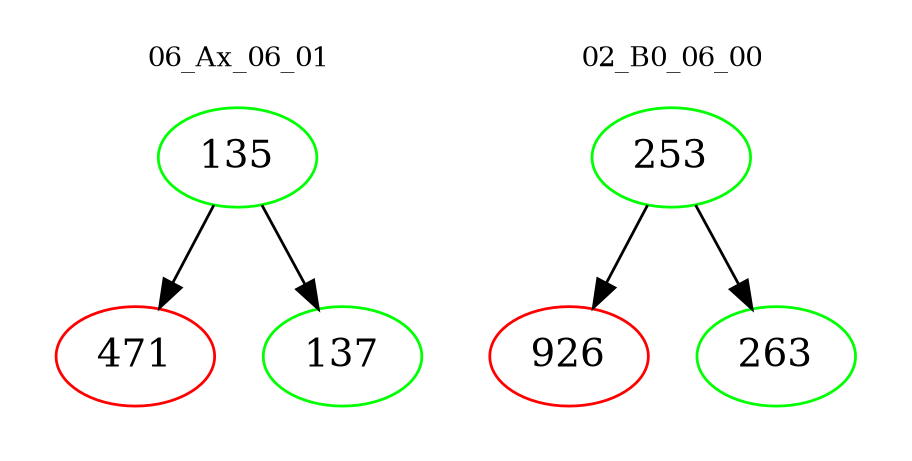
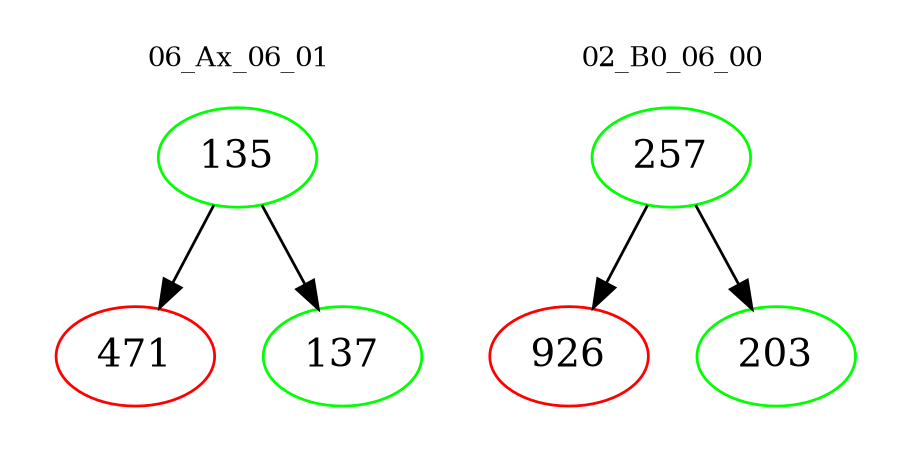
node "253": label "253" -> "257"
node "263": label "263" -> "203"
